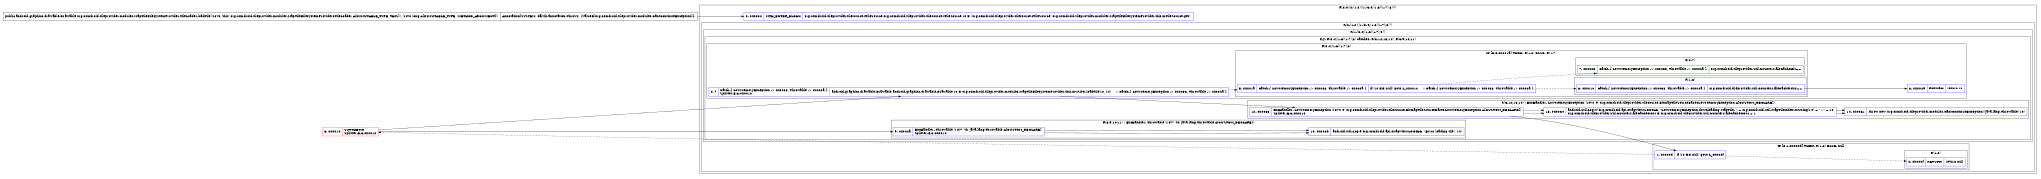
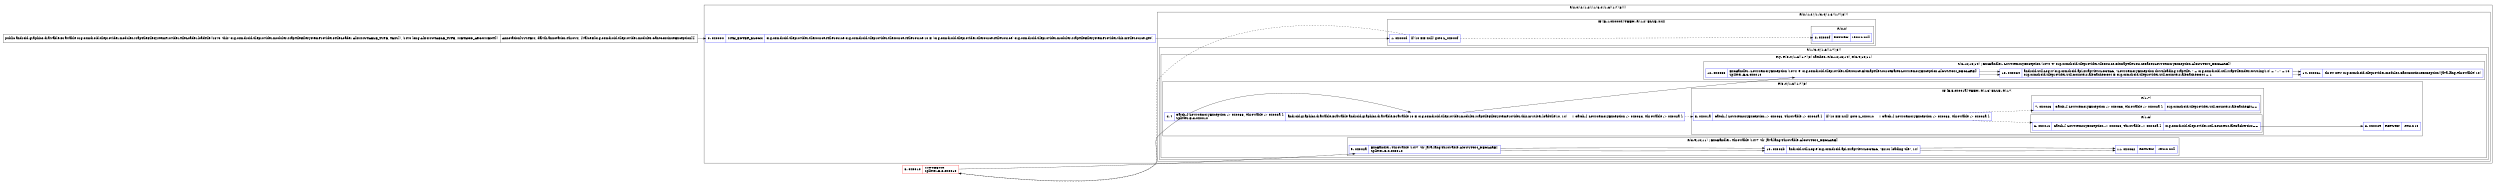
cluster "R(0:7)": label "R(0:7)" -> "R(1:7)"
edge "12: 0x0033" -> "1: 0x000d": now "0: 0x0000" -> "1: 0x000d"
node "9: 0x002a": text "Splitter:B:3:0x0010" -> "Splitter:B:4:0x0010"
node "11: 0x0032": added
cluster "R(1:2)": label "R(1:2)" -> "R(2:2)"
